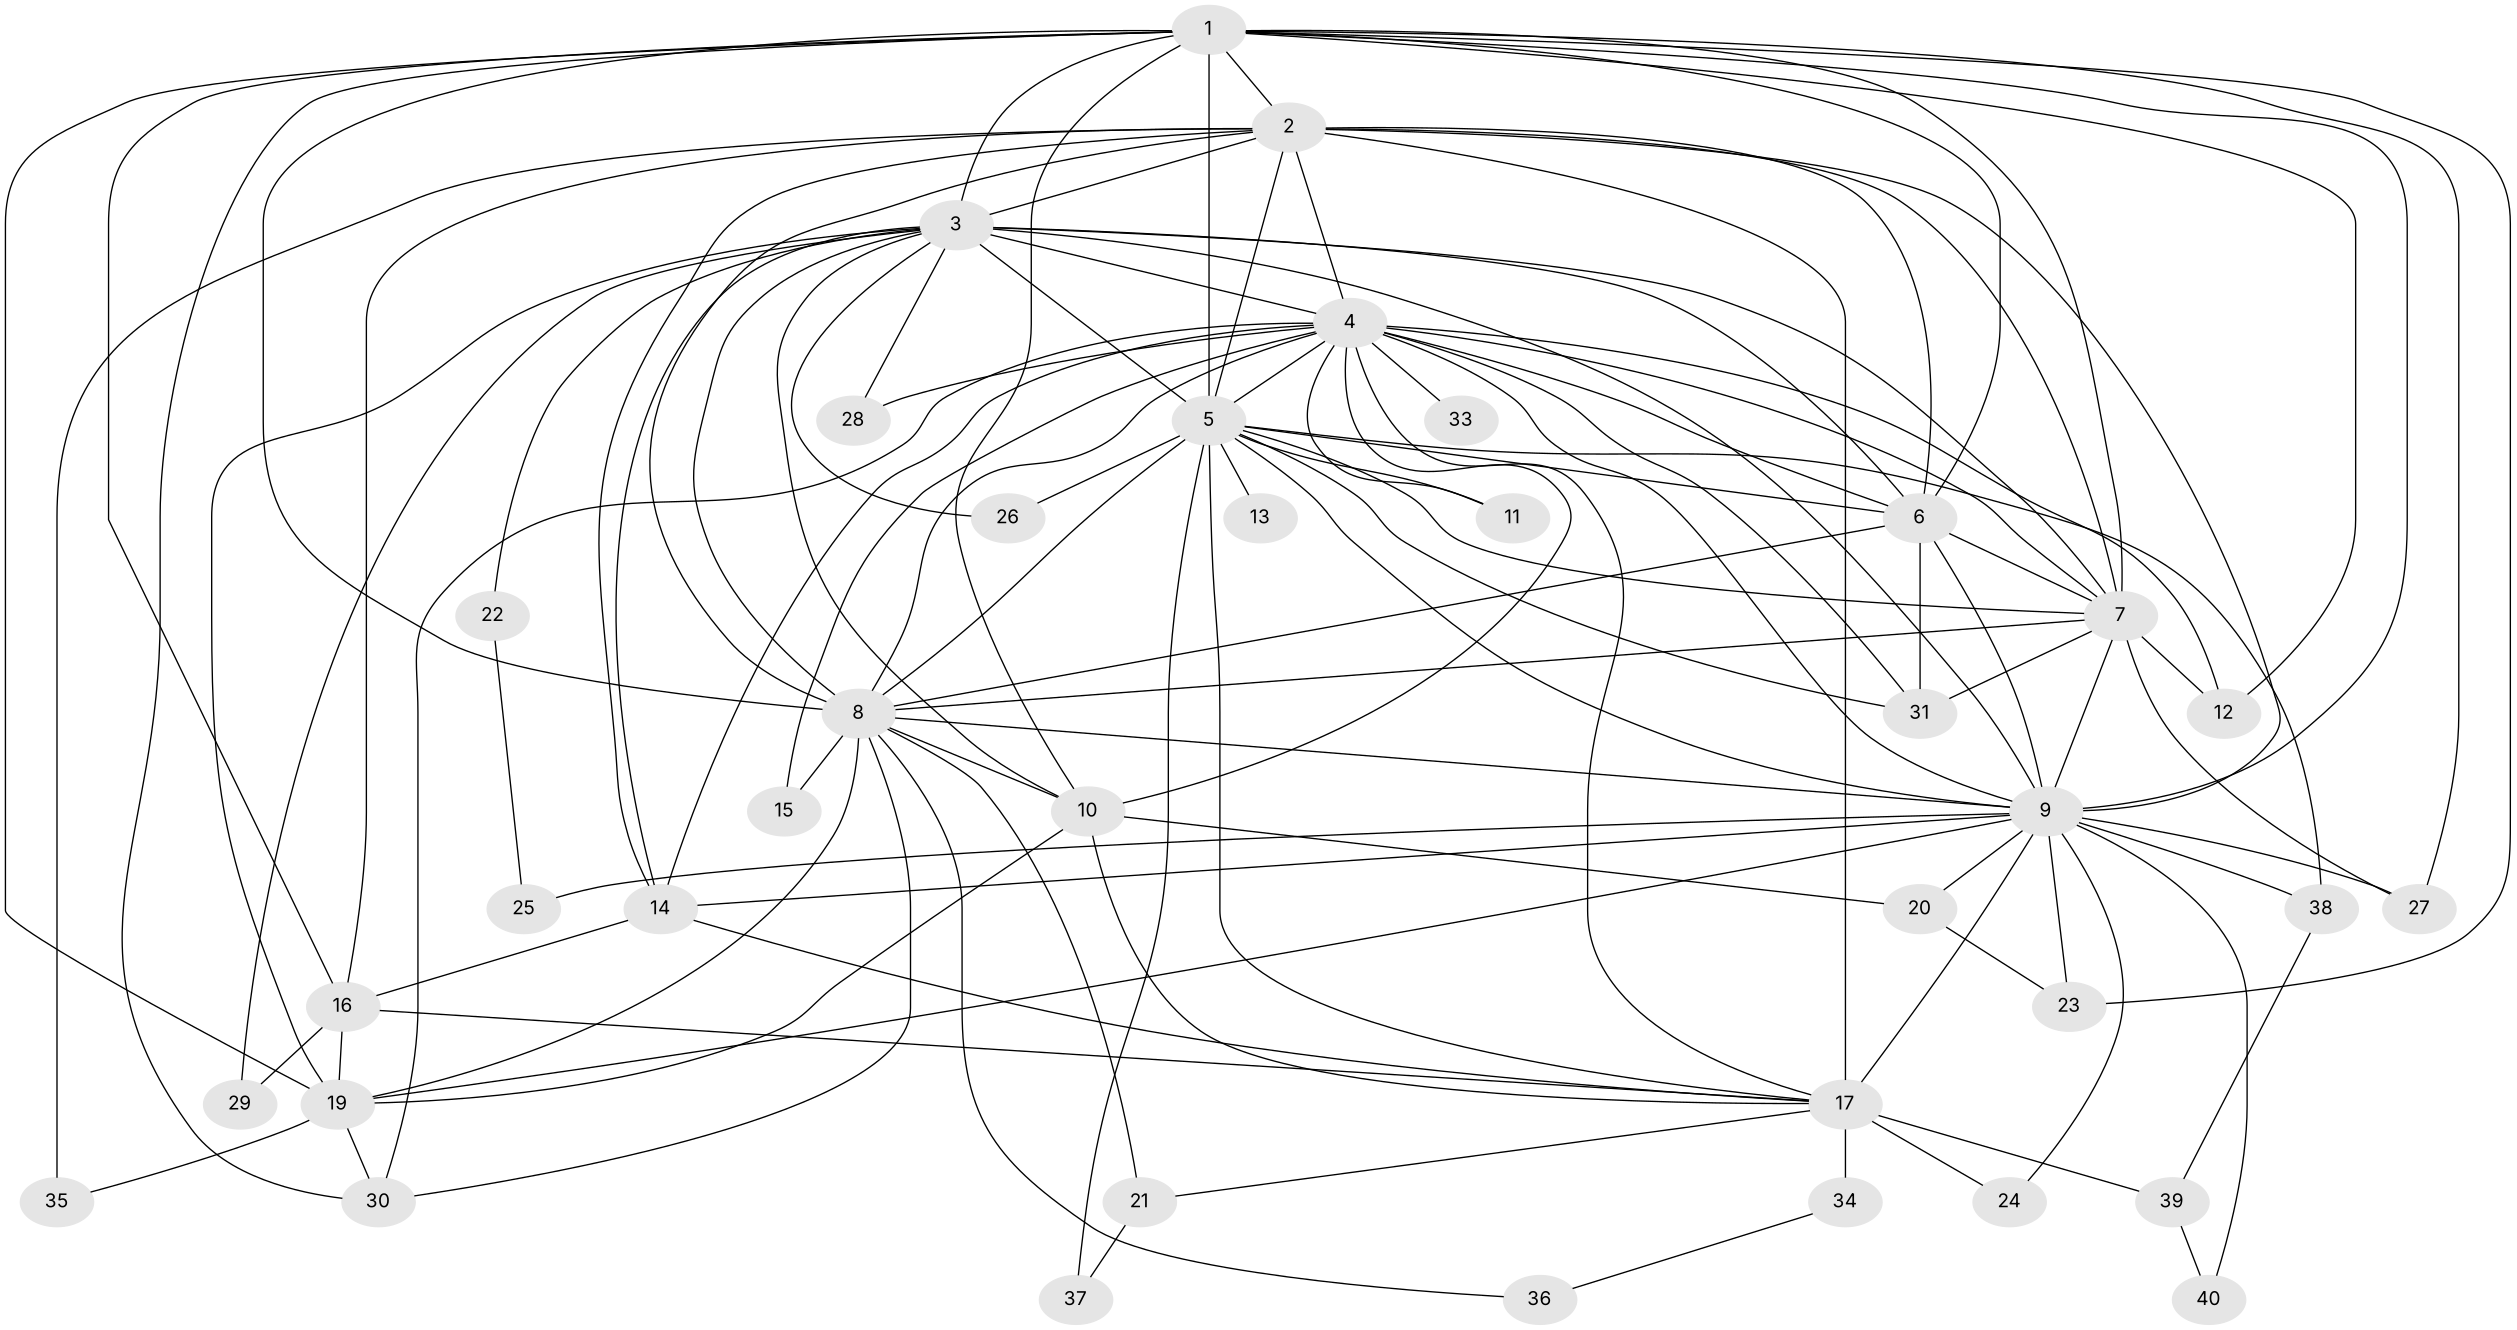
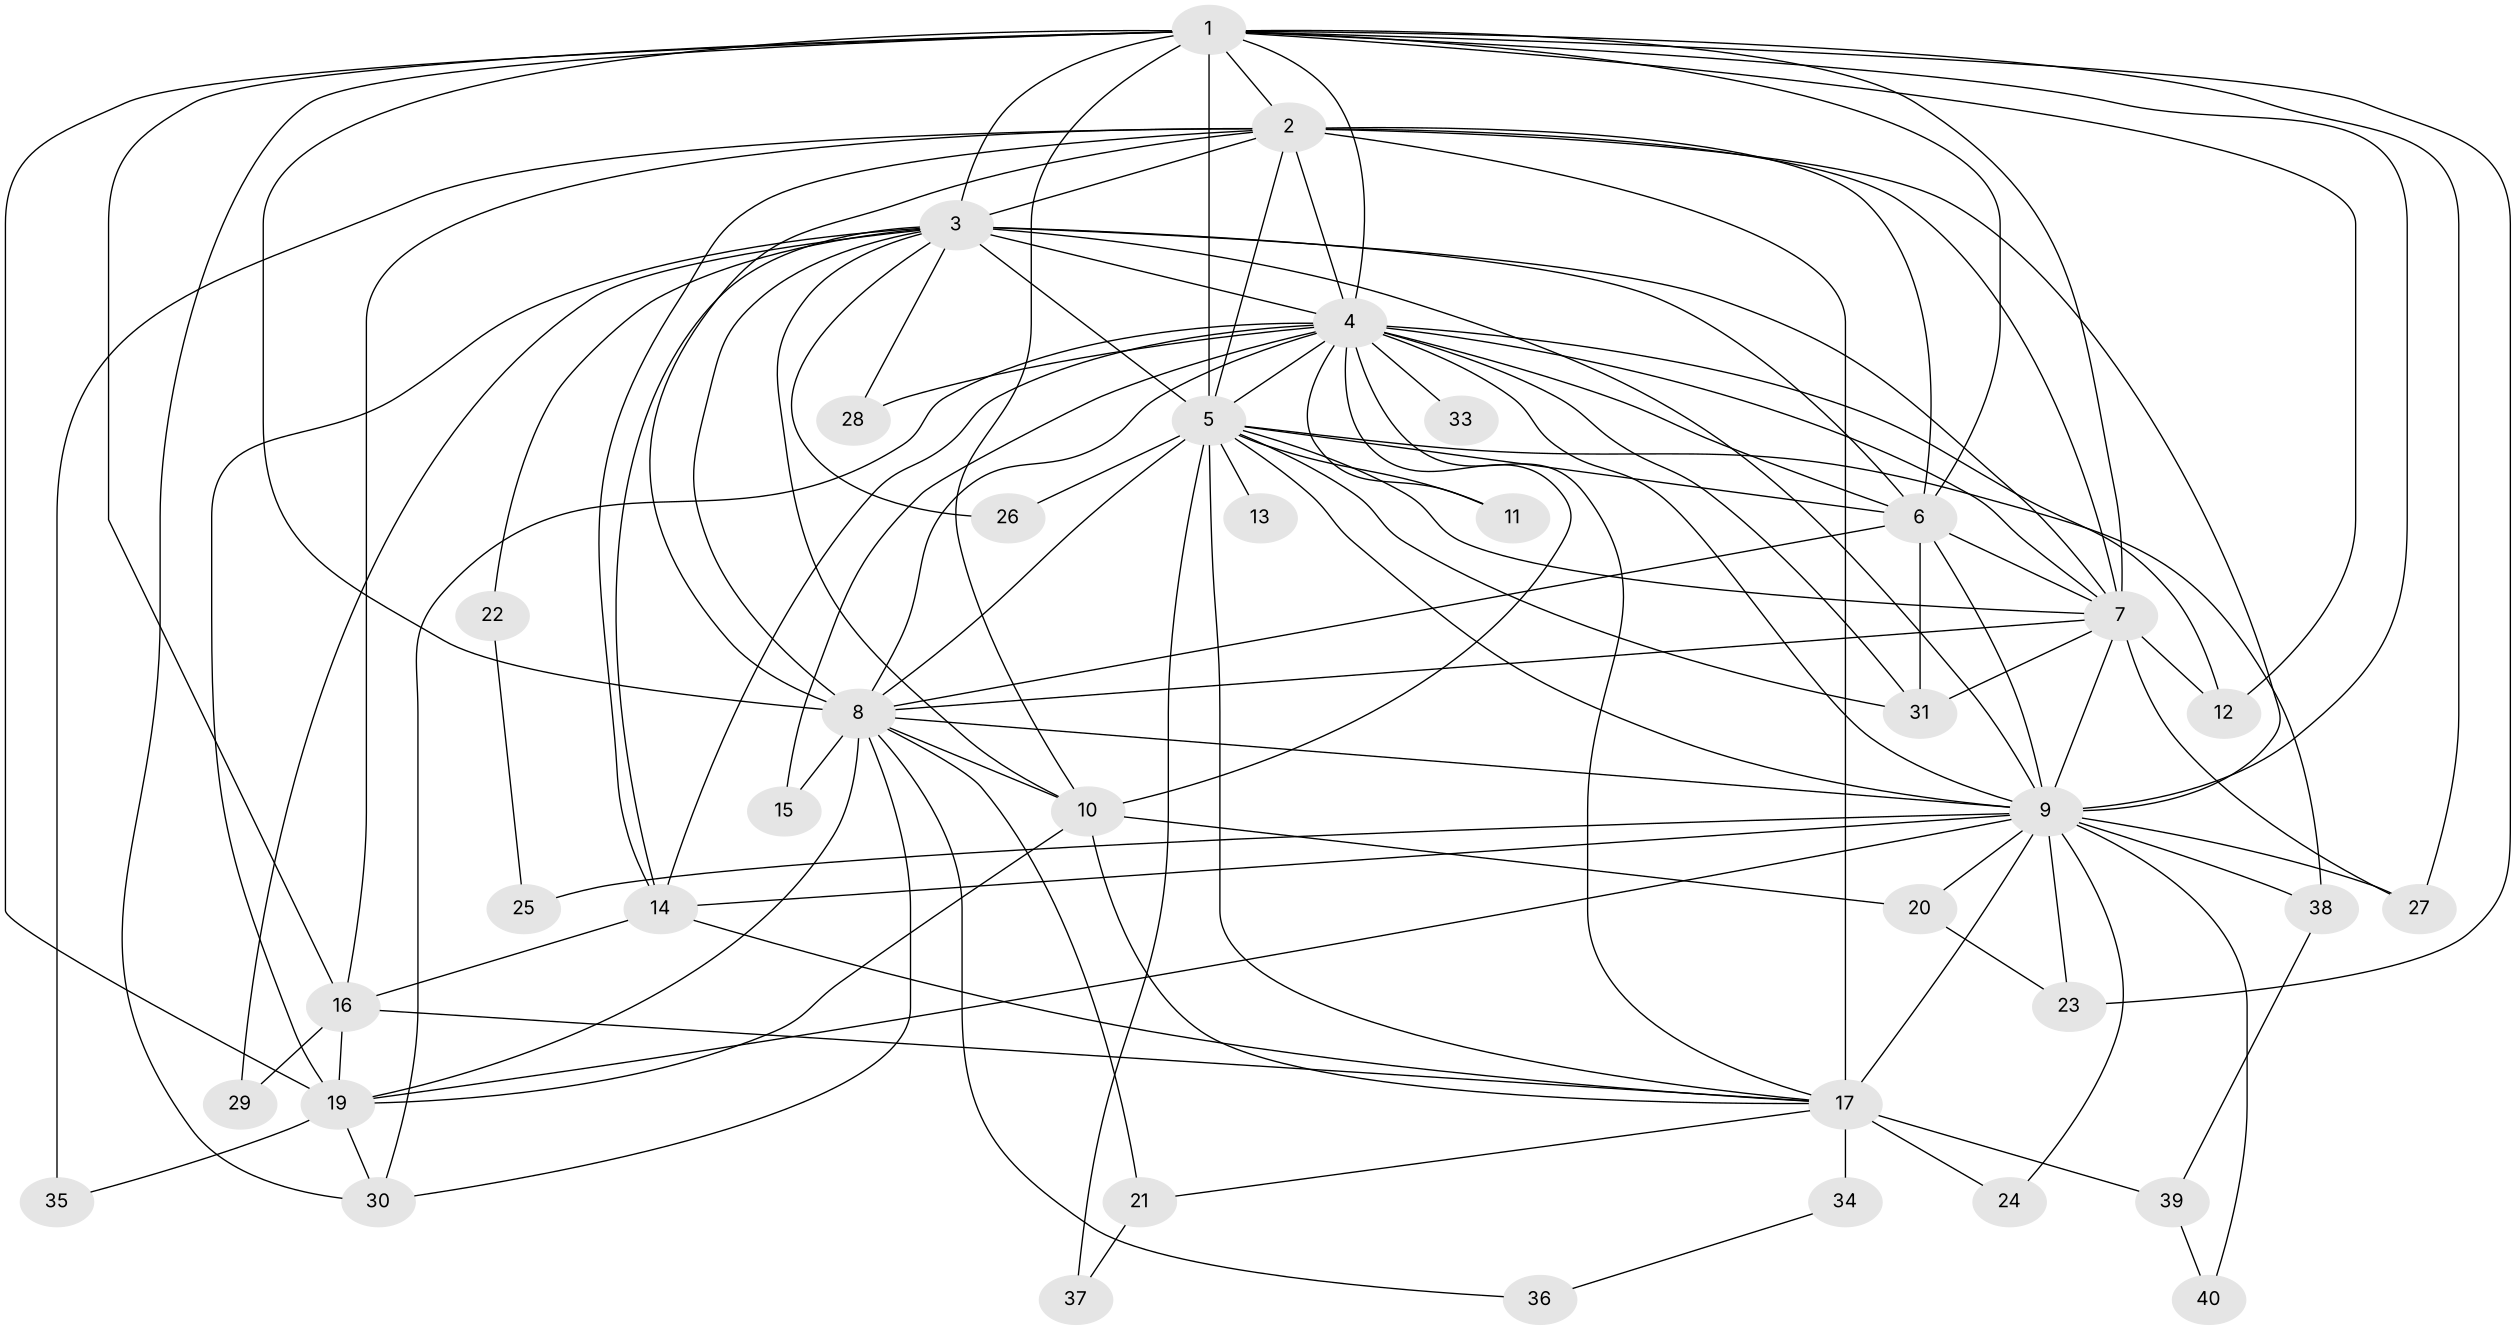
edge "1" -- "4": added
